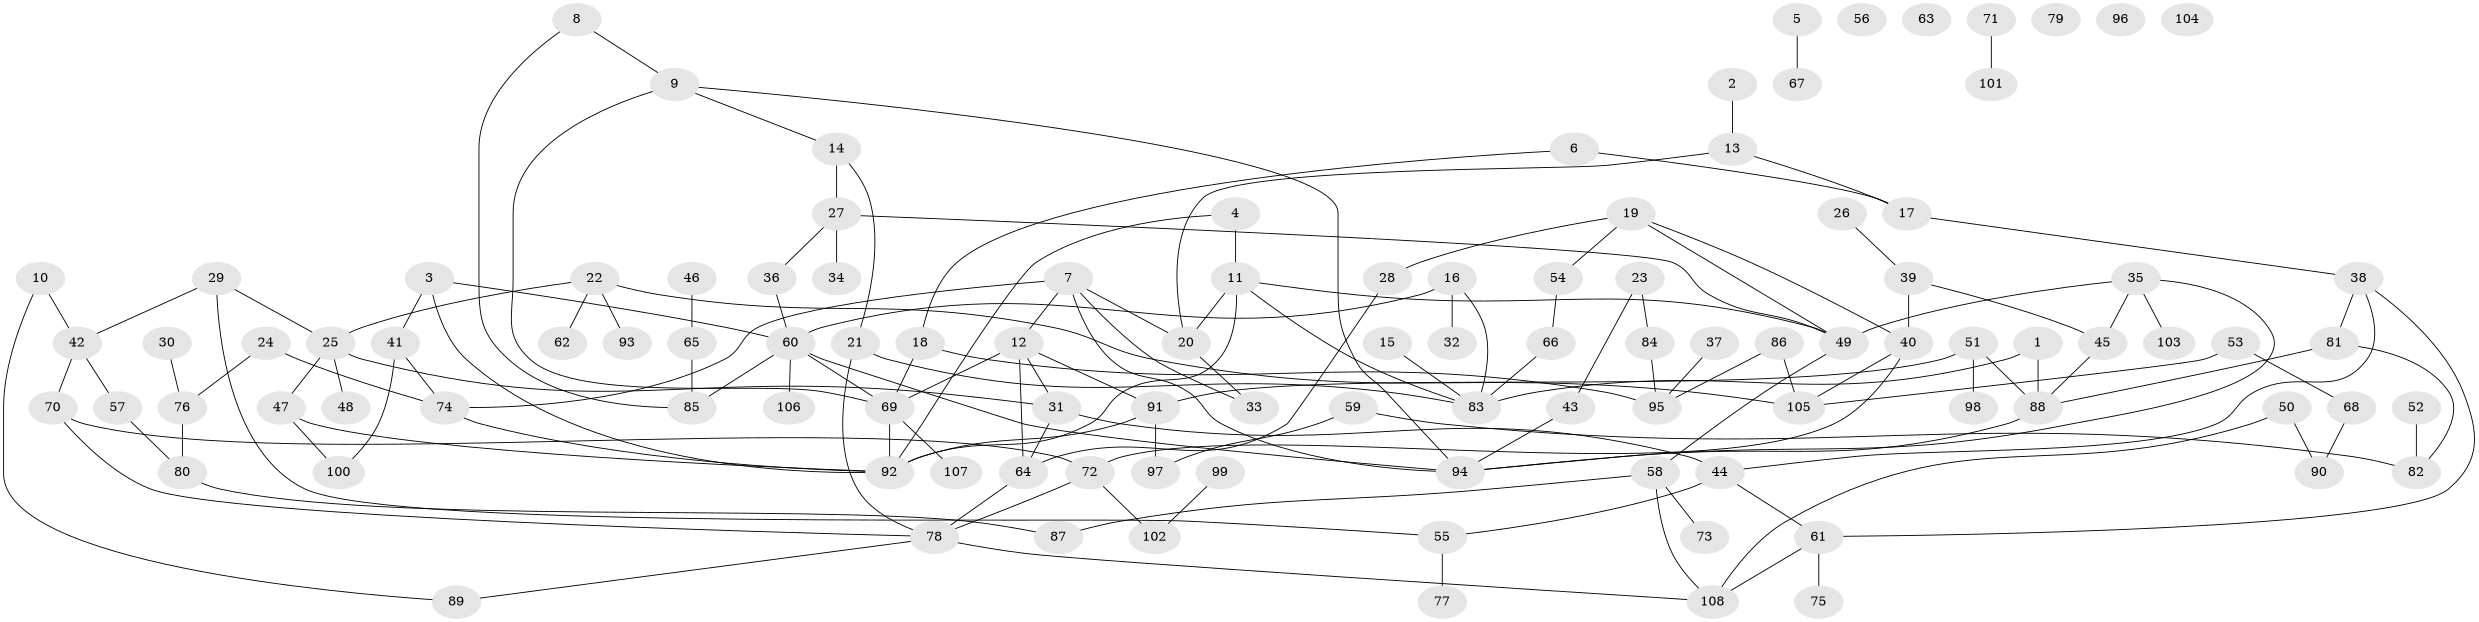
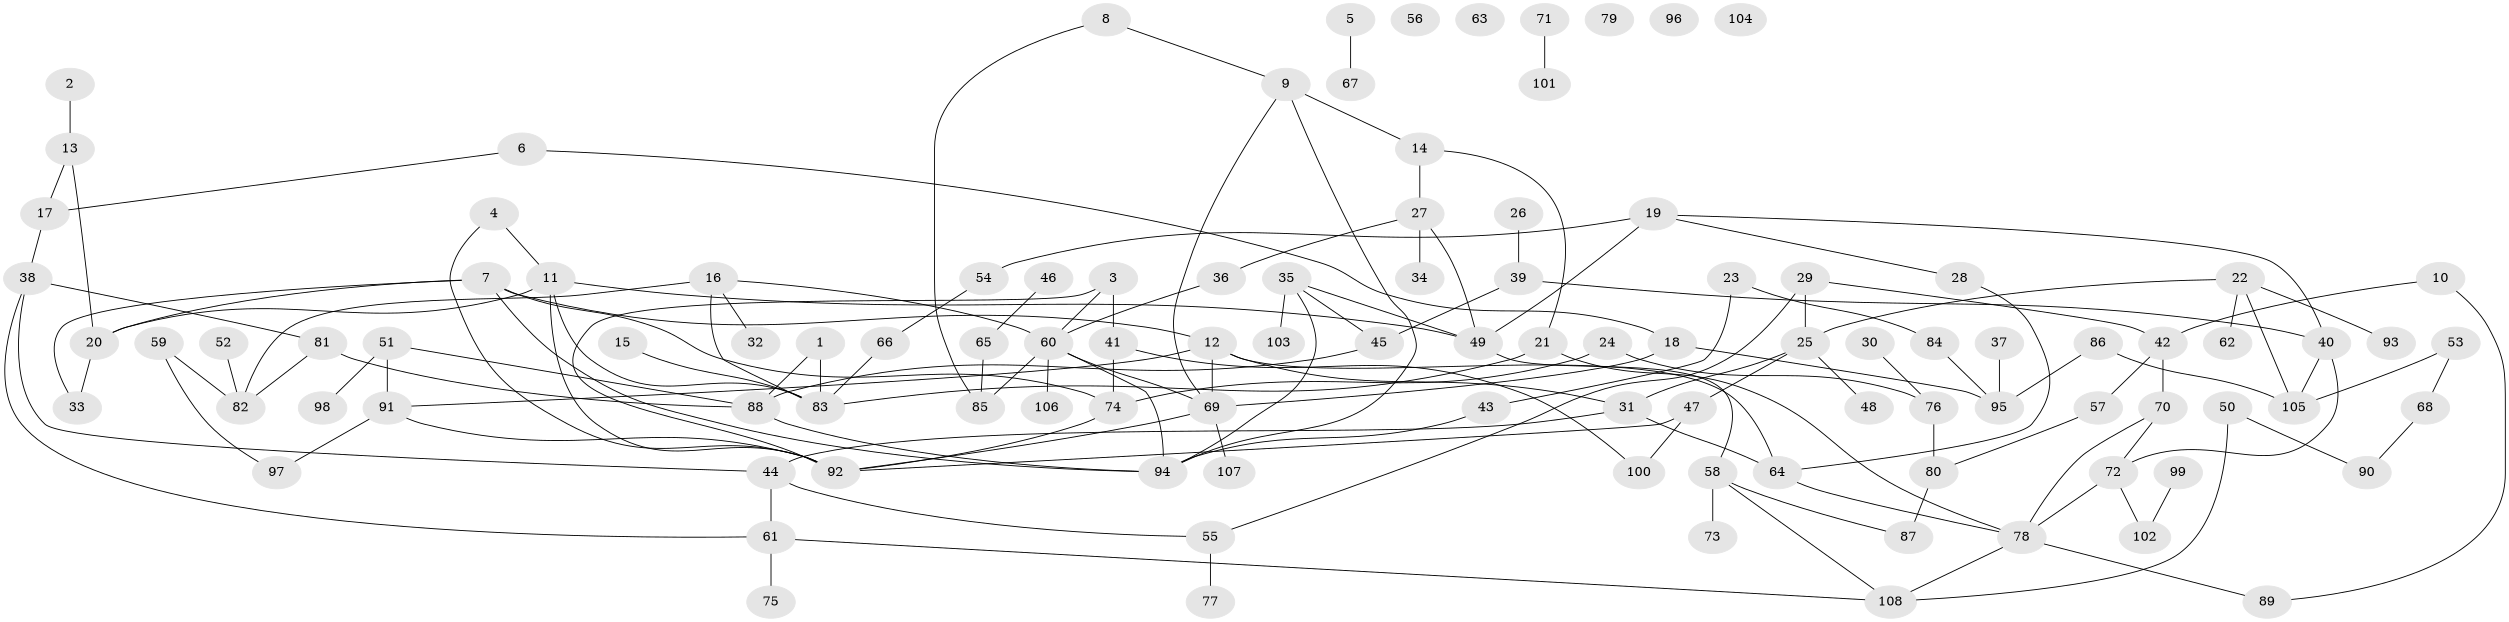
edge "16" -- "82": added
